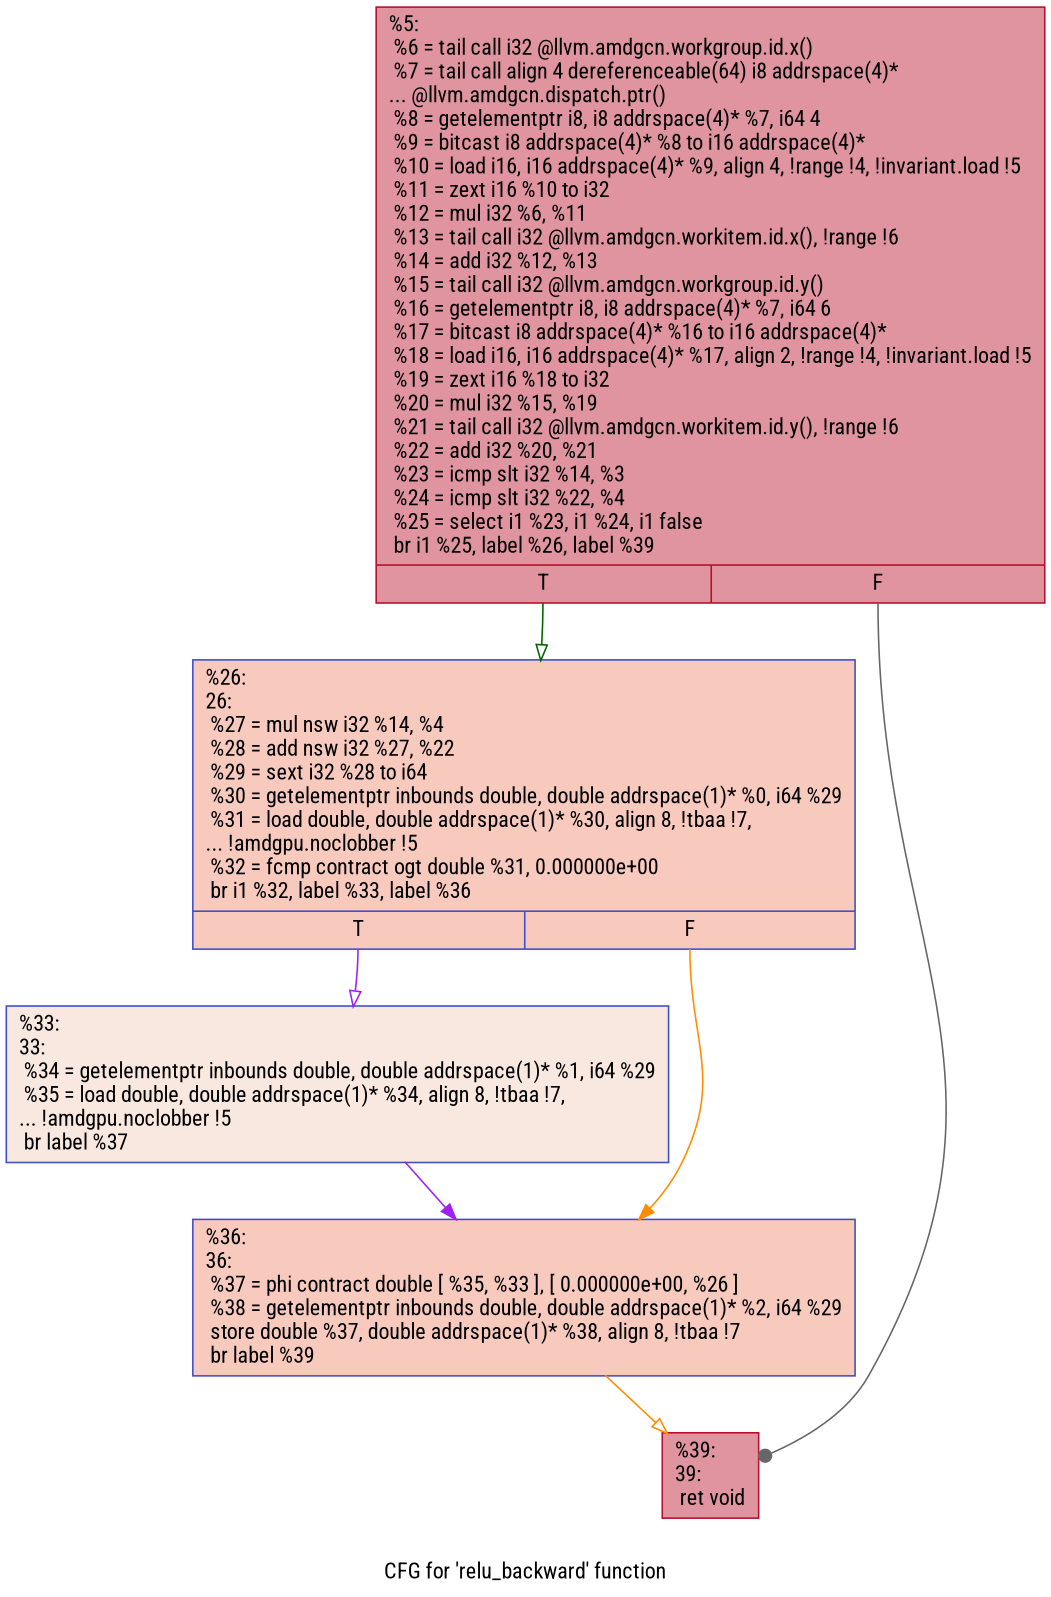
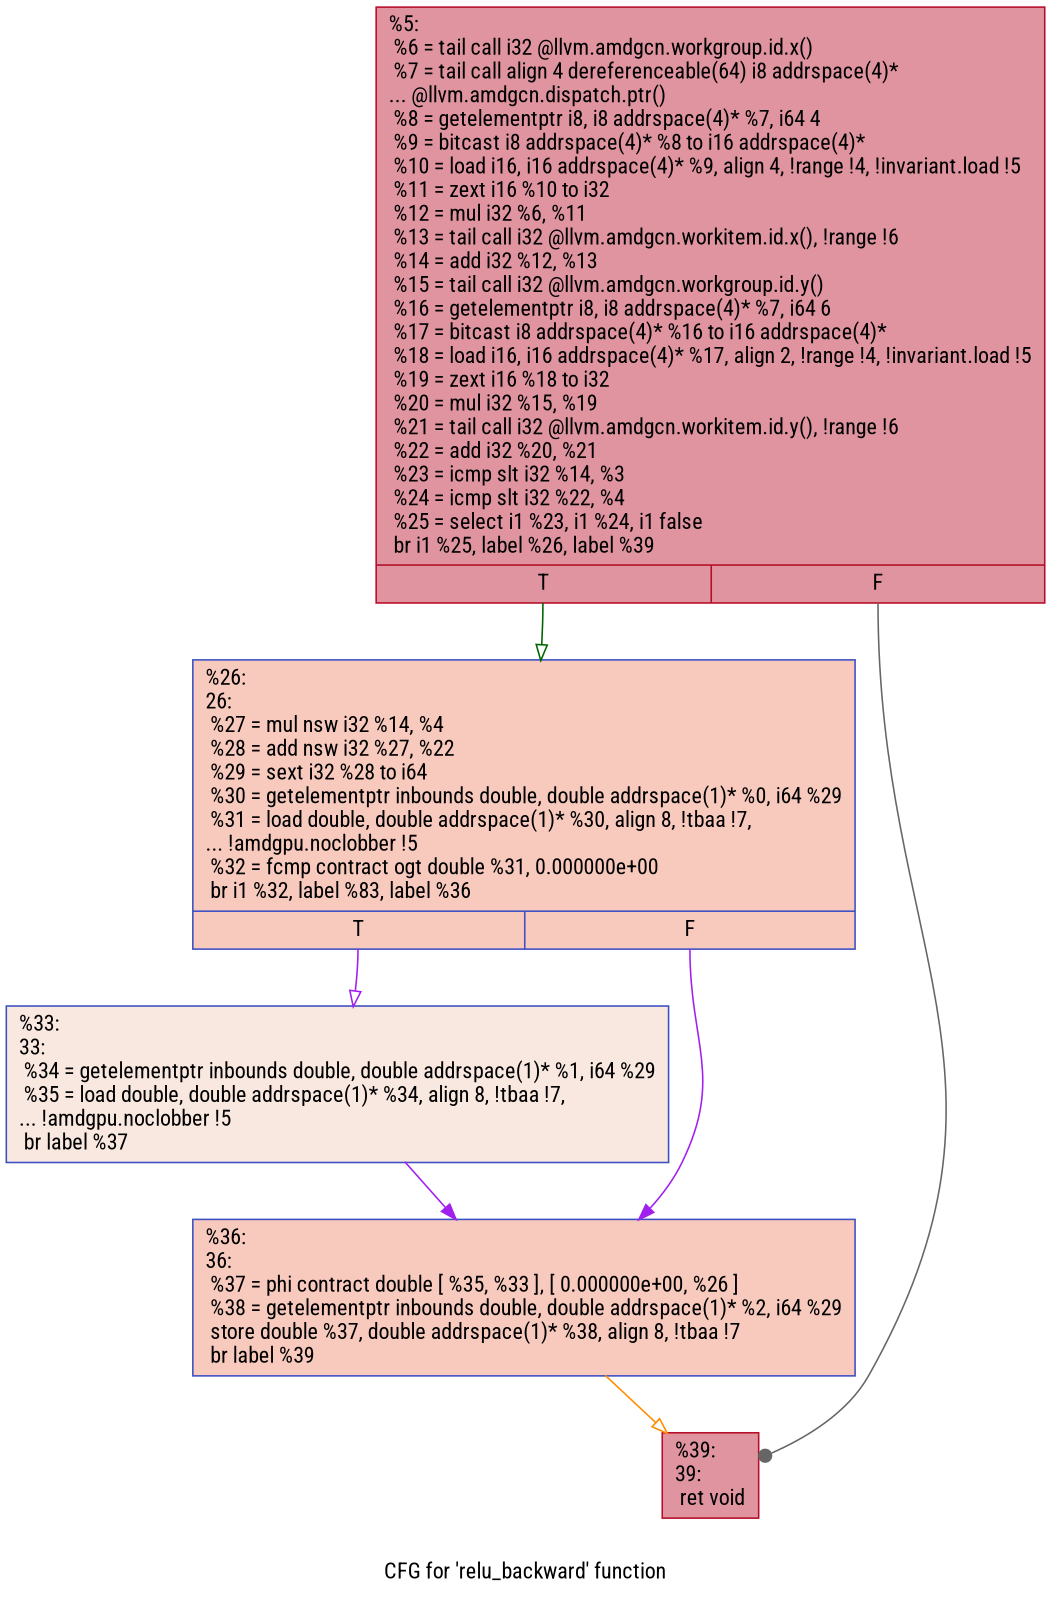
node "%26:": text "br i1 %32, label %33, label %36" -> "br i1 %32, label %83, label %36"
edge "%26:" -> "%36:": color darkorange -> purple
